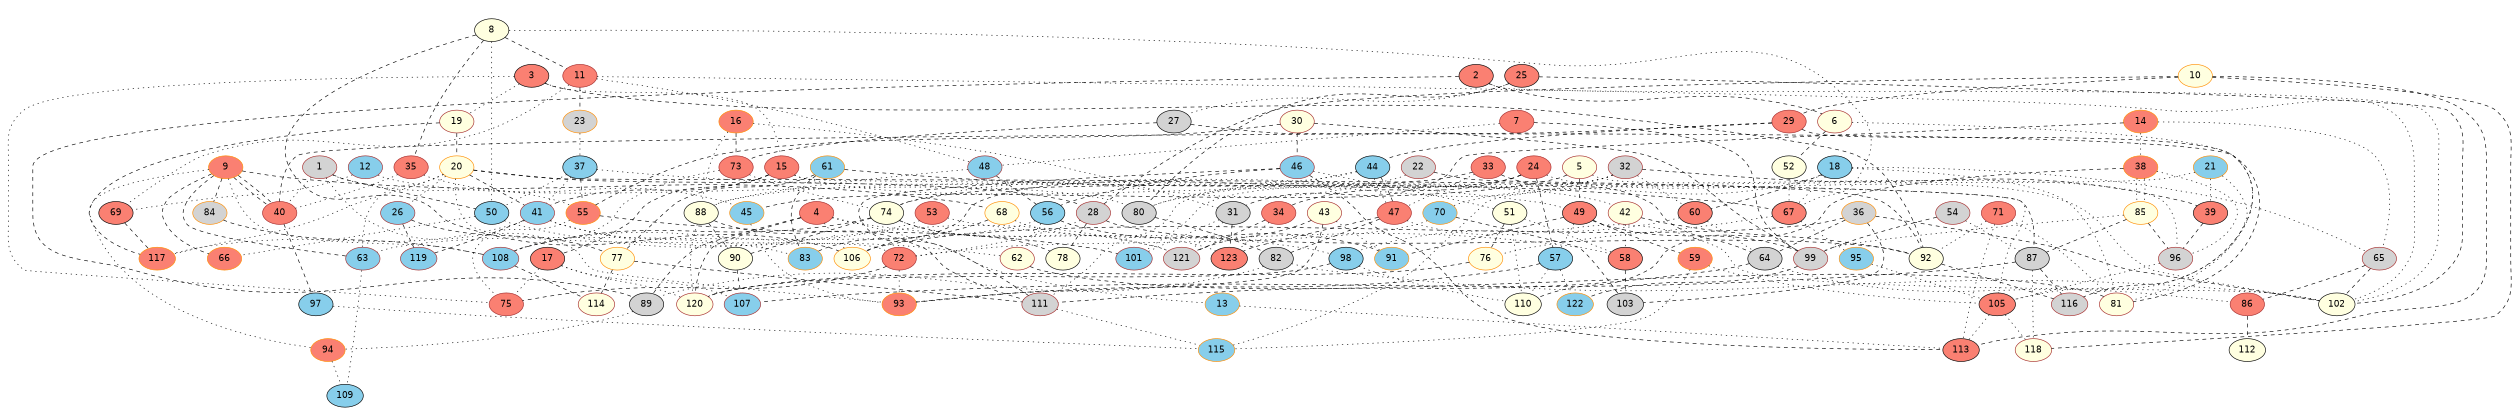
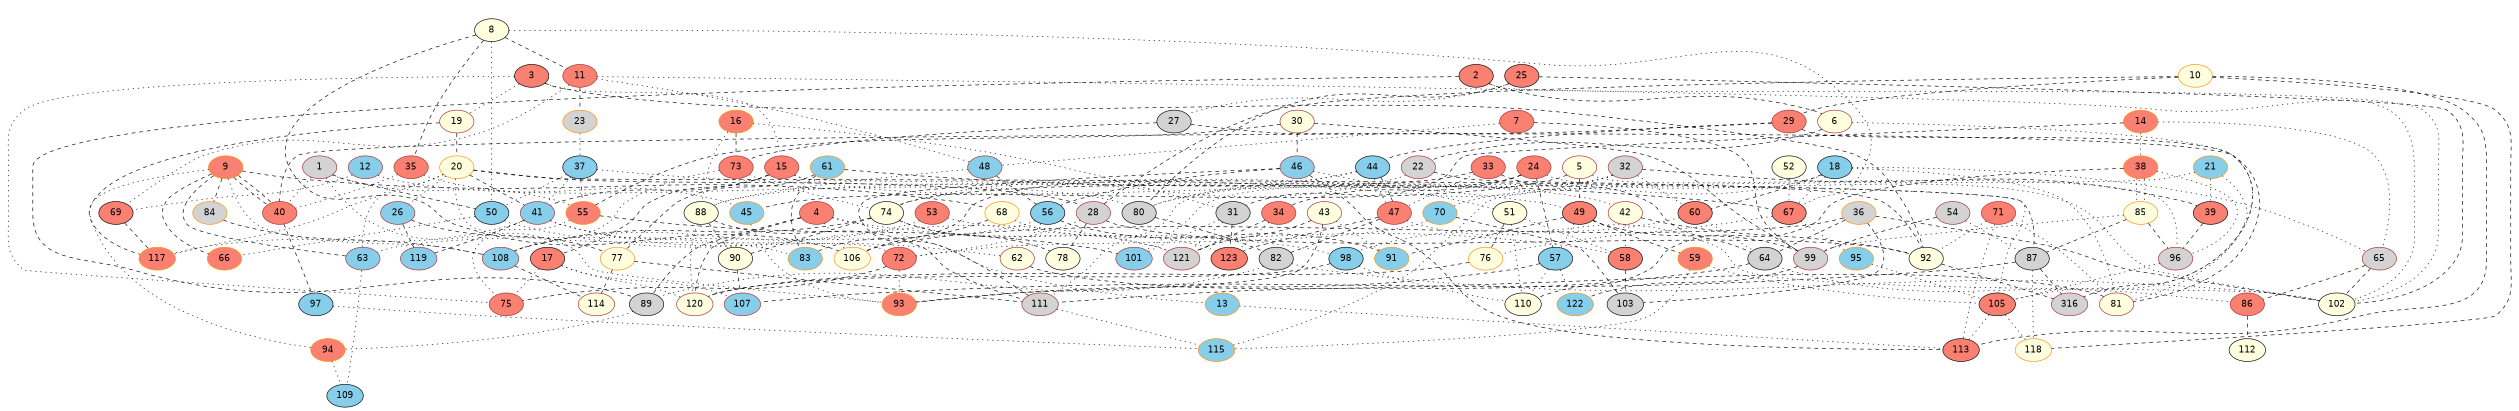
edge "6" -- "52": now "6" -- "22"
node "116": label "116" -> "316"
node "118": color brown -> darkorange
